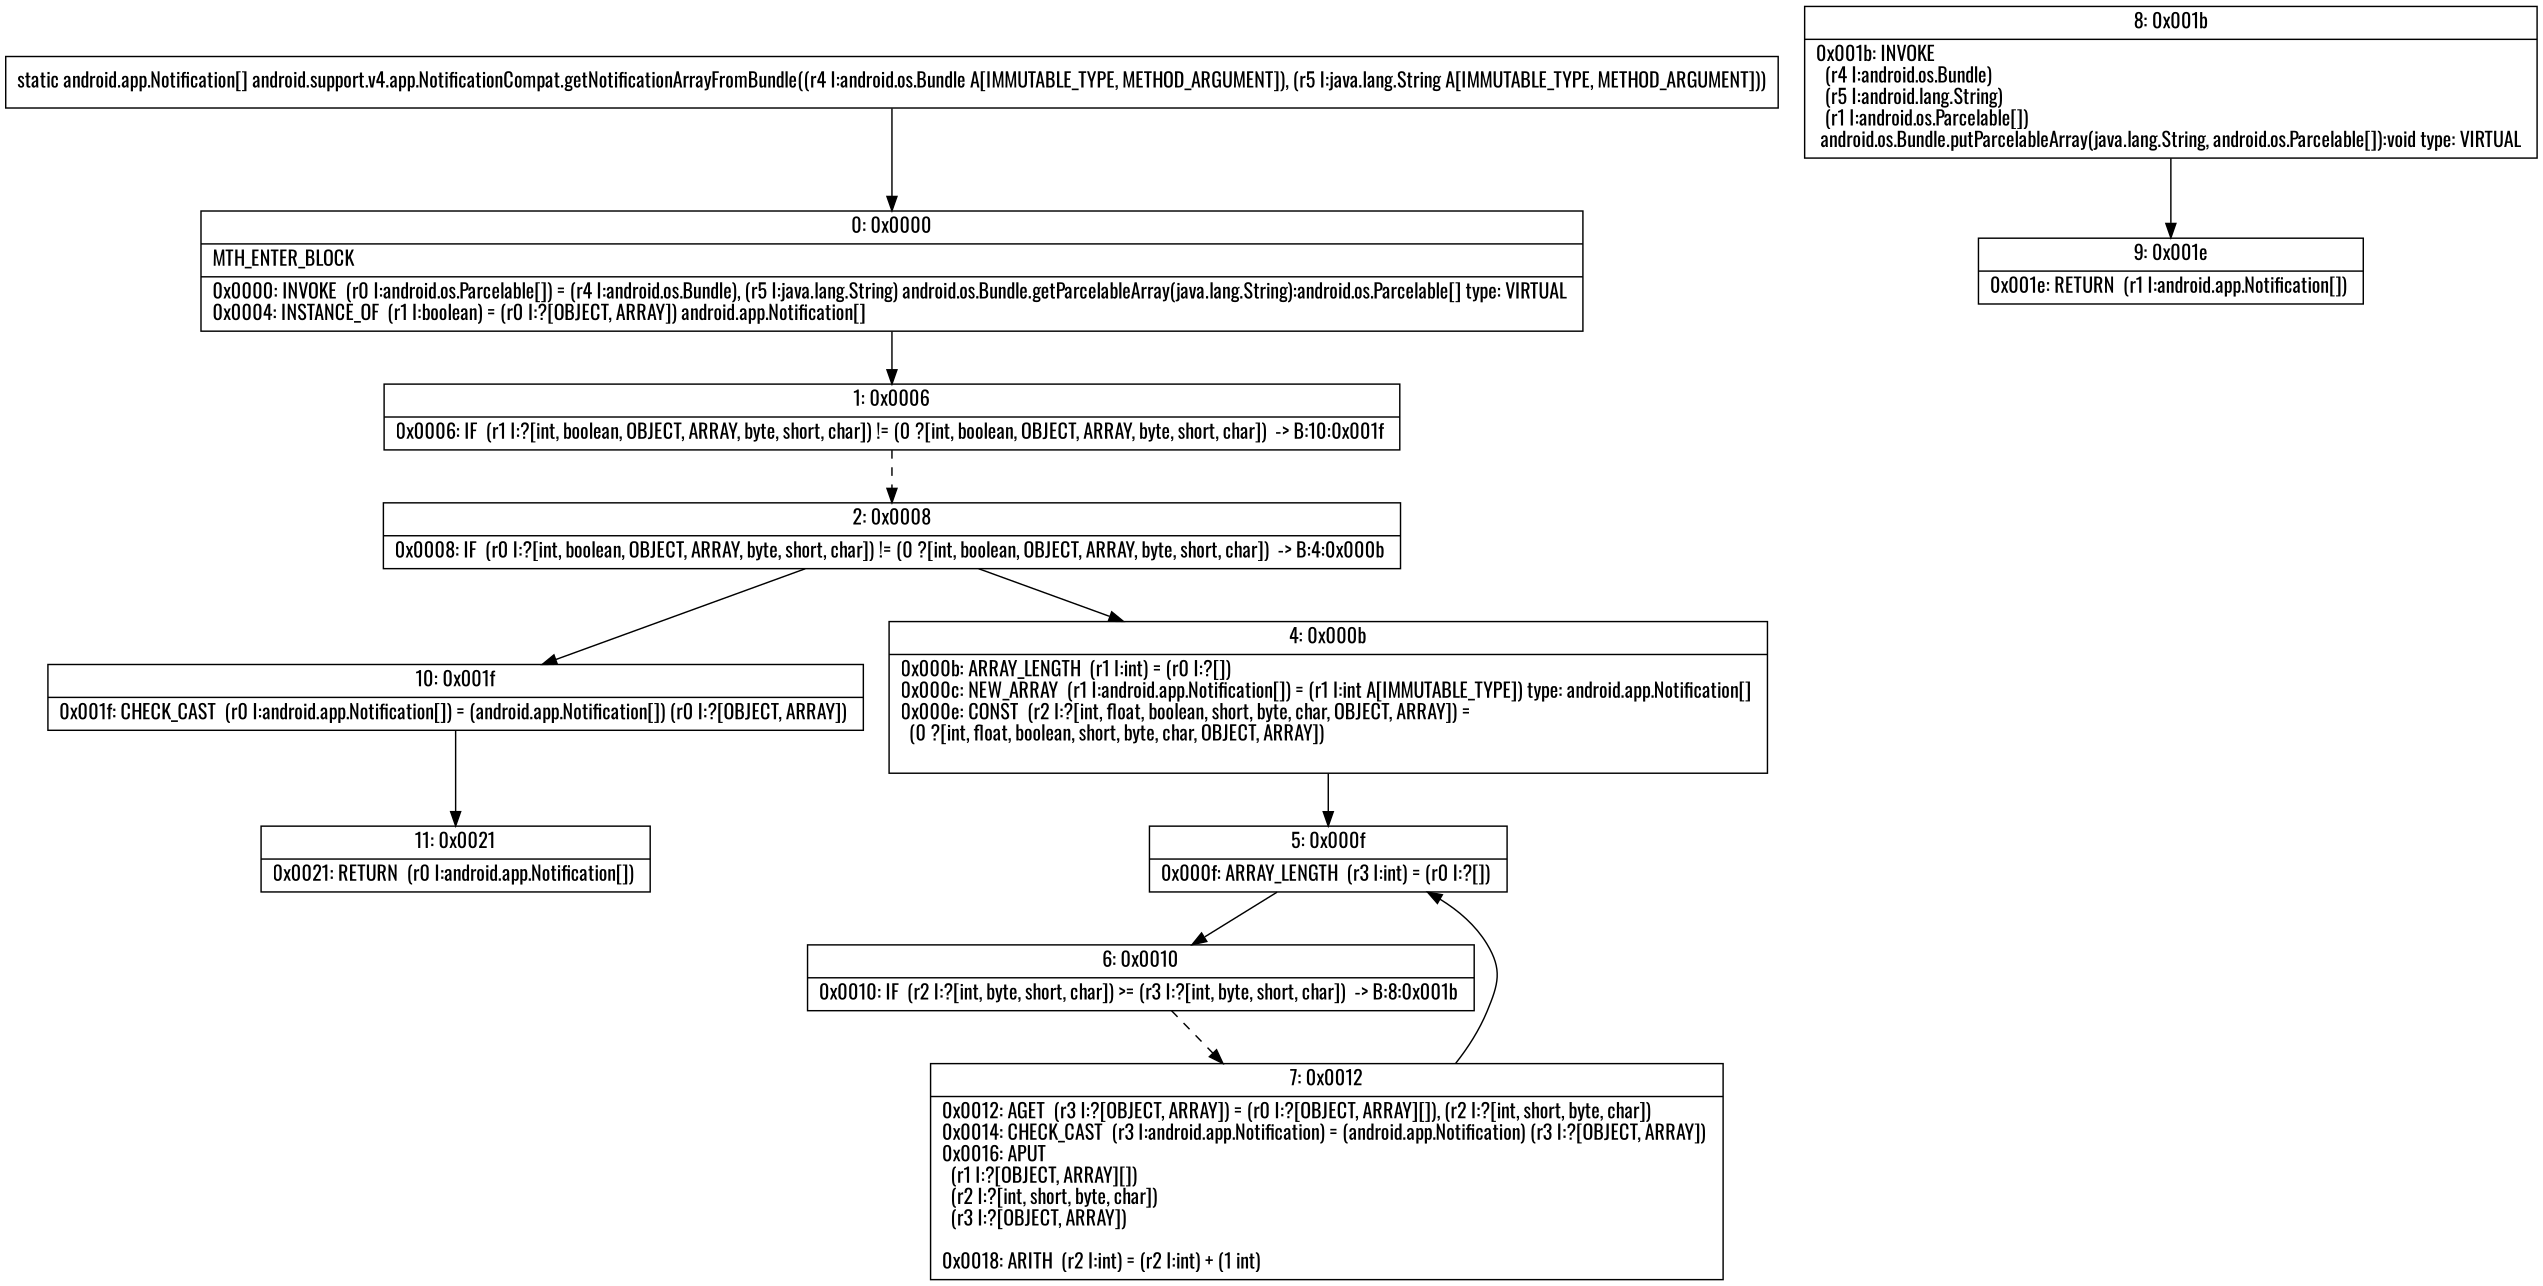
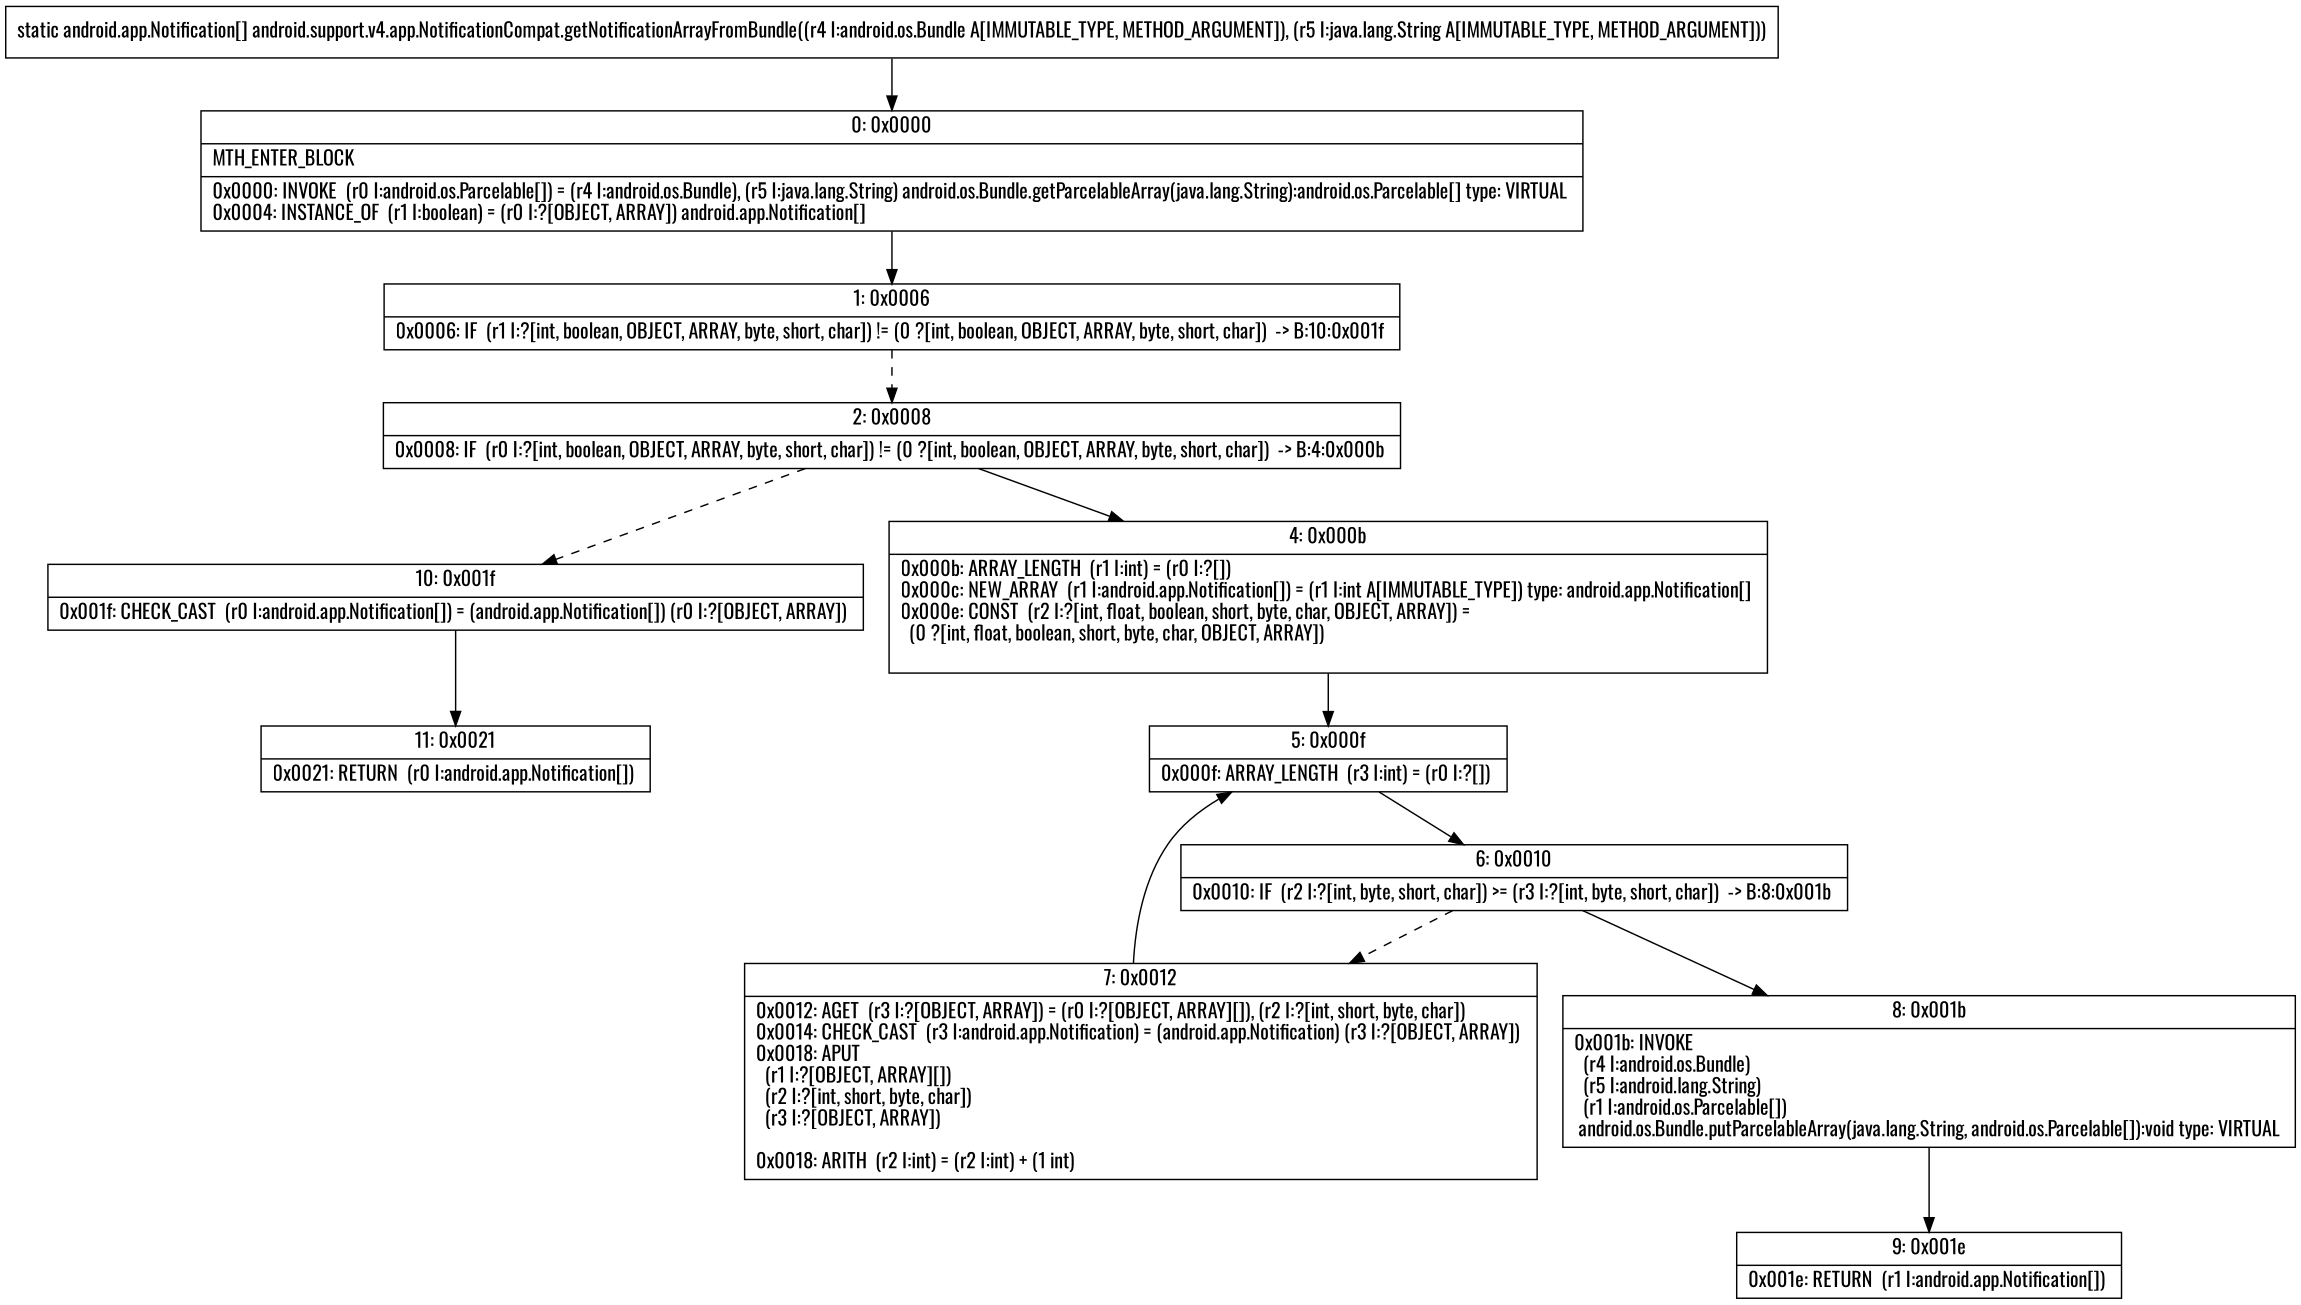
edge "2: 0x0008" -> "10: 0x001f": style solid -> dashed
edge "6: 0x0010" -> "8: 0x001b": added
node "7: 0x0012": text "0x0016: APUT" -> "0x0018: APUT"
